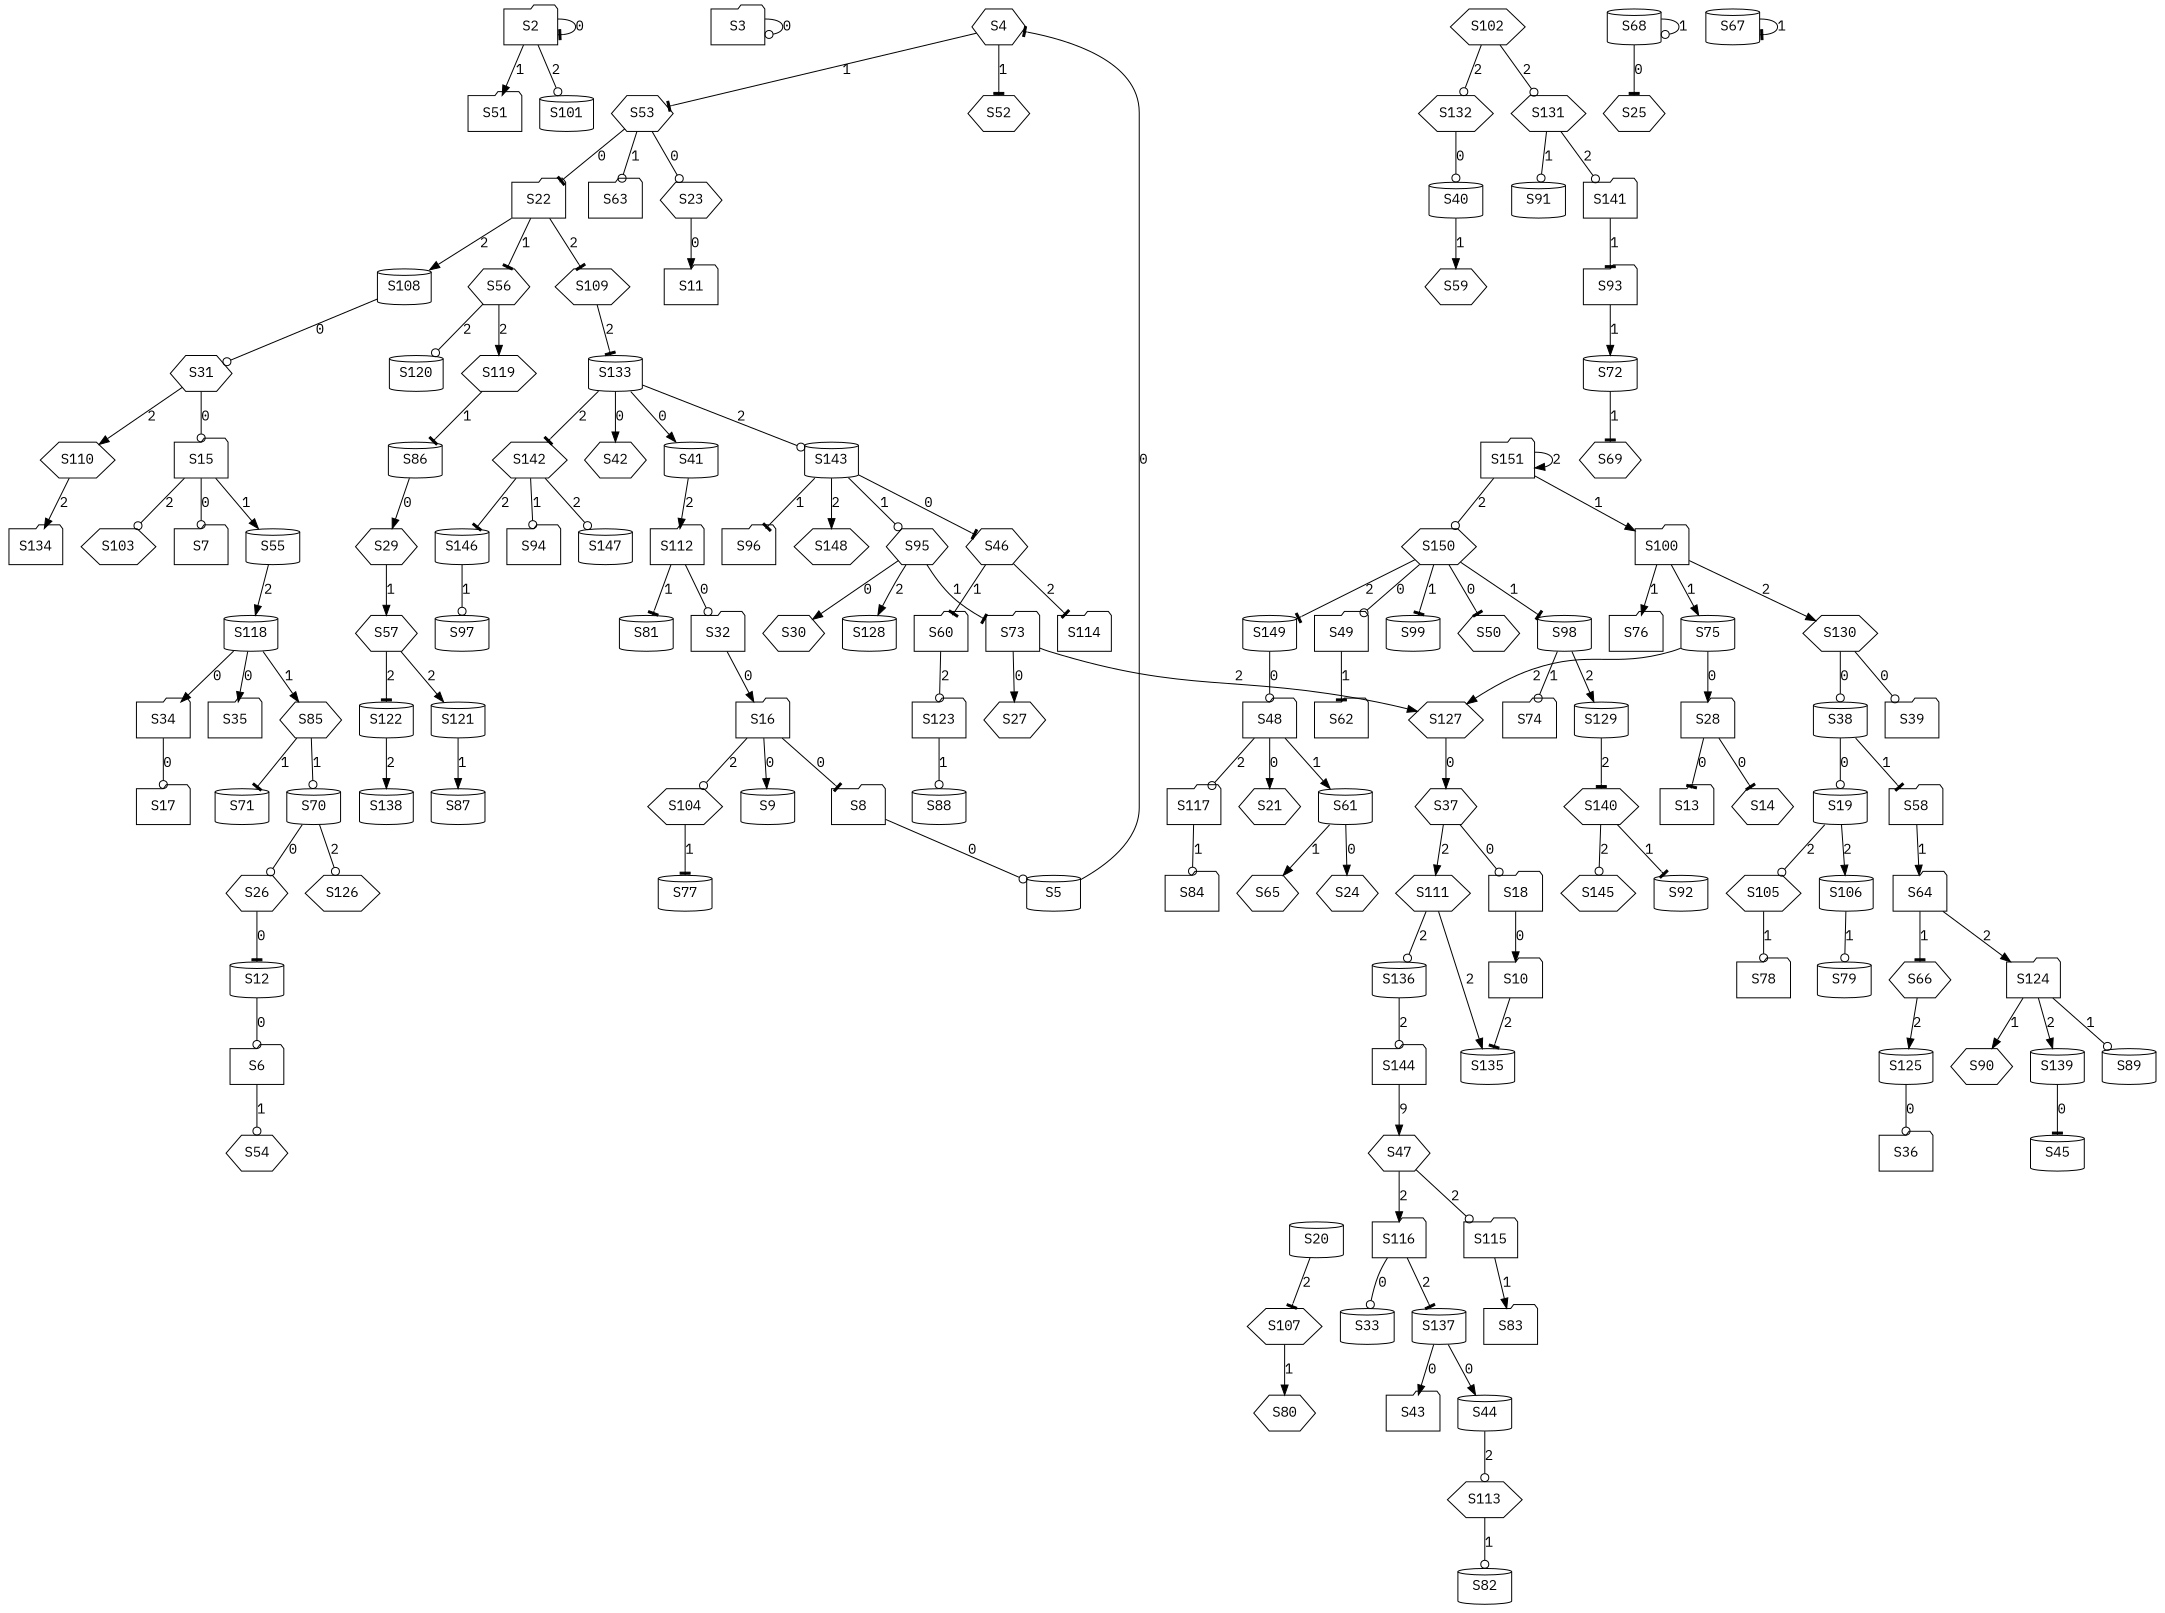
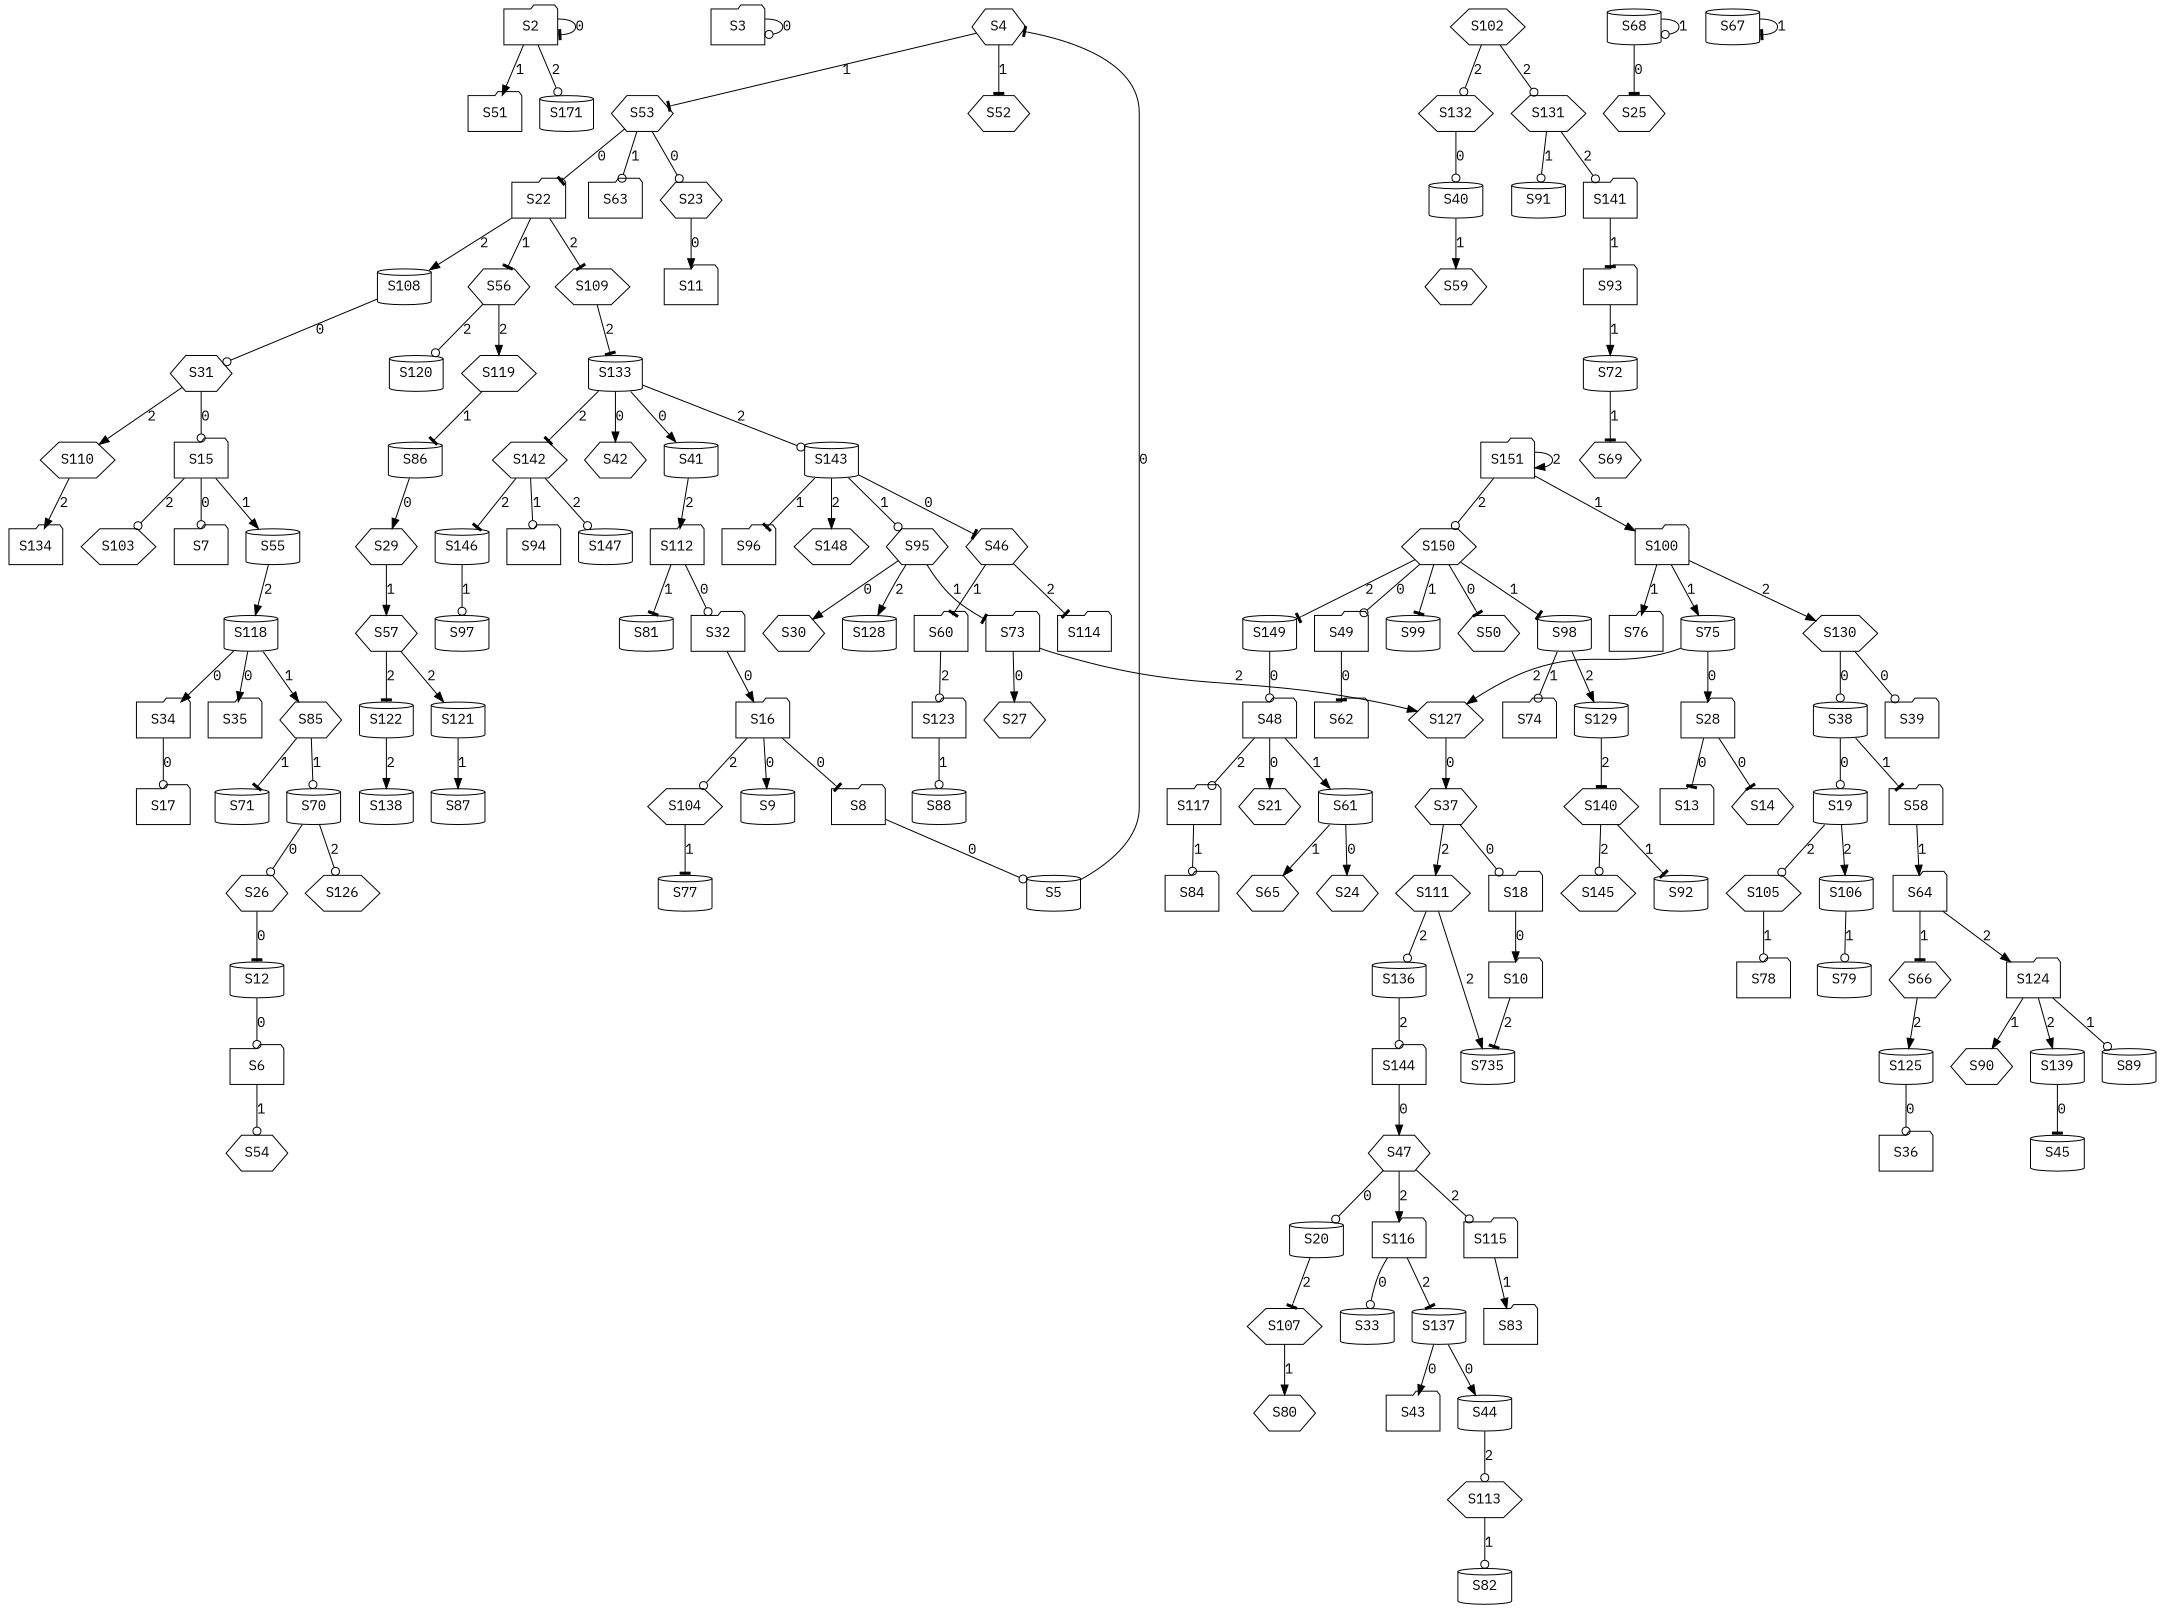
node "S101": label "S101" -> "S171"
edge "S49" -> "S62": label "1" -> "0"
node "S135": label "S135" -> "S735"
edge "S144" -> "S47": label "9" -> "0"
edge "S47" -> "S20": added, label "0"
